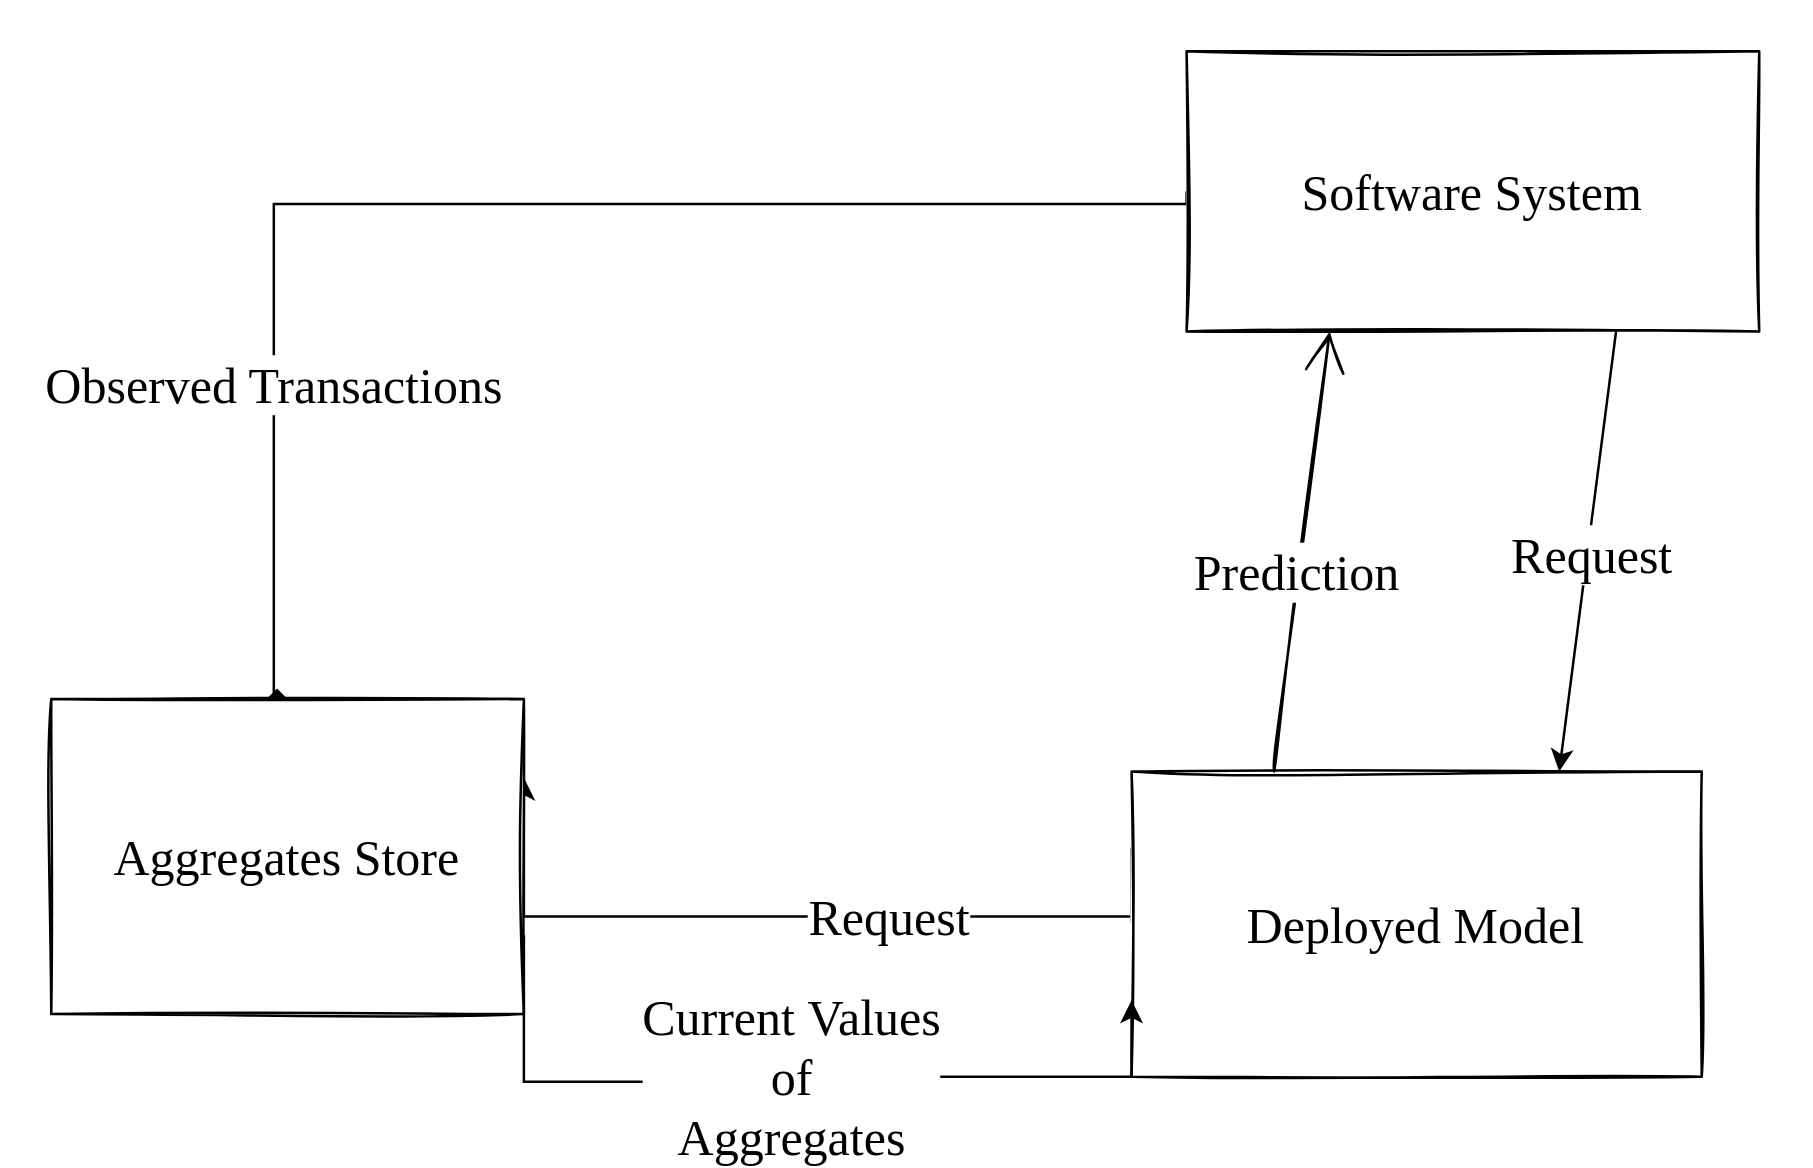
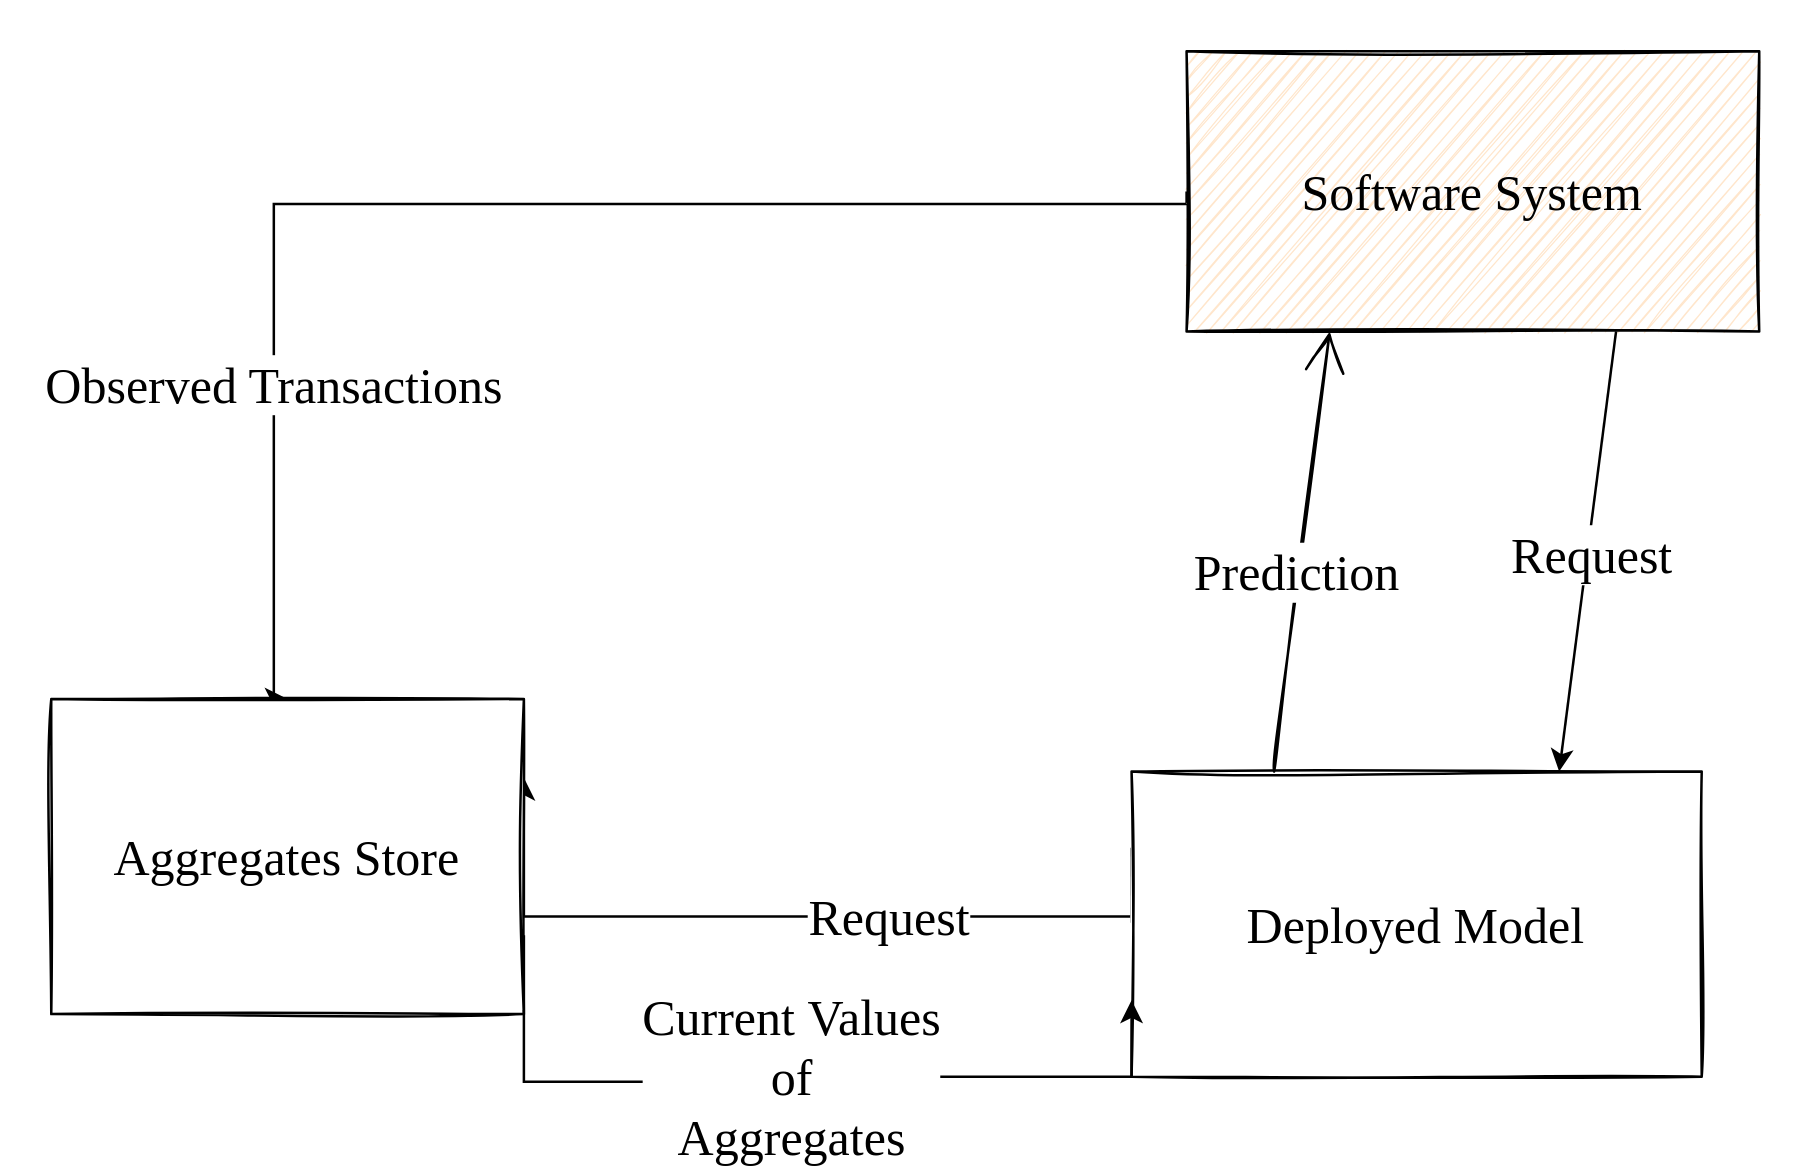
node "Software System": fillcolor #ffffff -> #ffe6cc
edge "Software System" -> "Aggregates Store": arrowhead diamond -> classic
